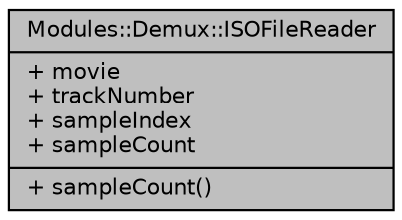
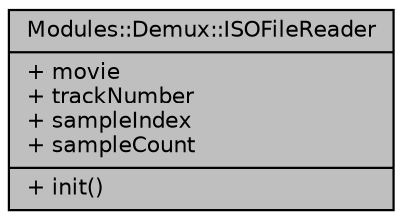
node "Modules::Demux::ISOFileReader": text "+ sampleCount()" -> "+ init()"
